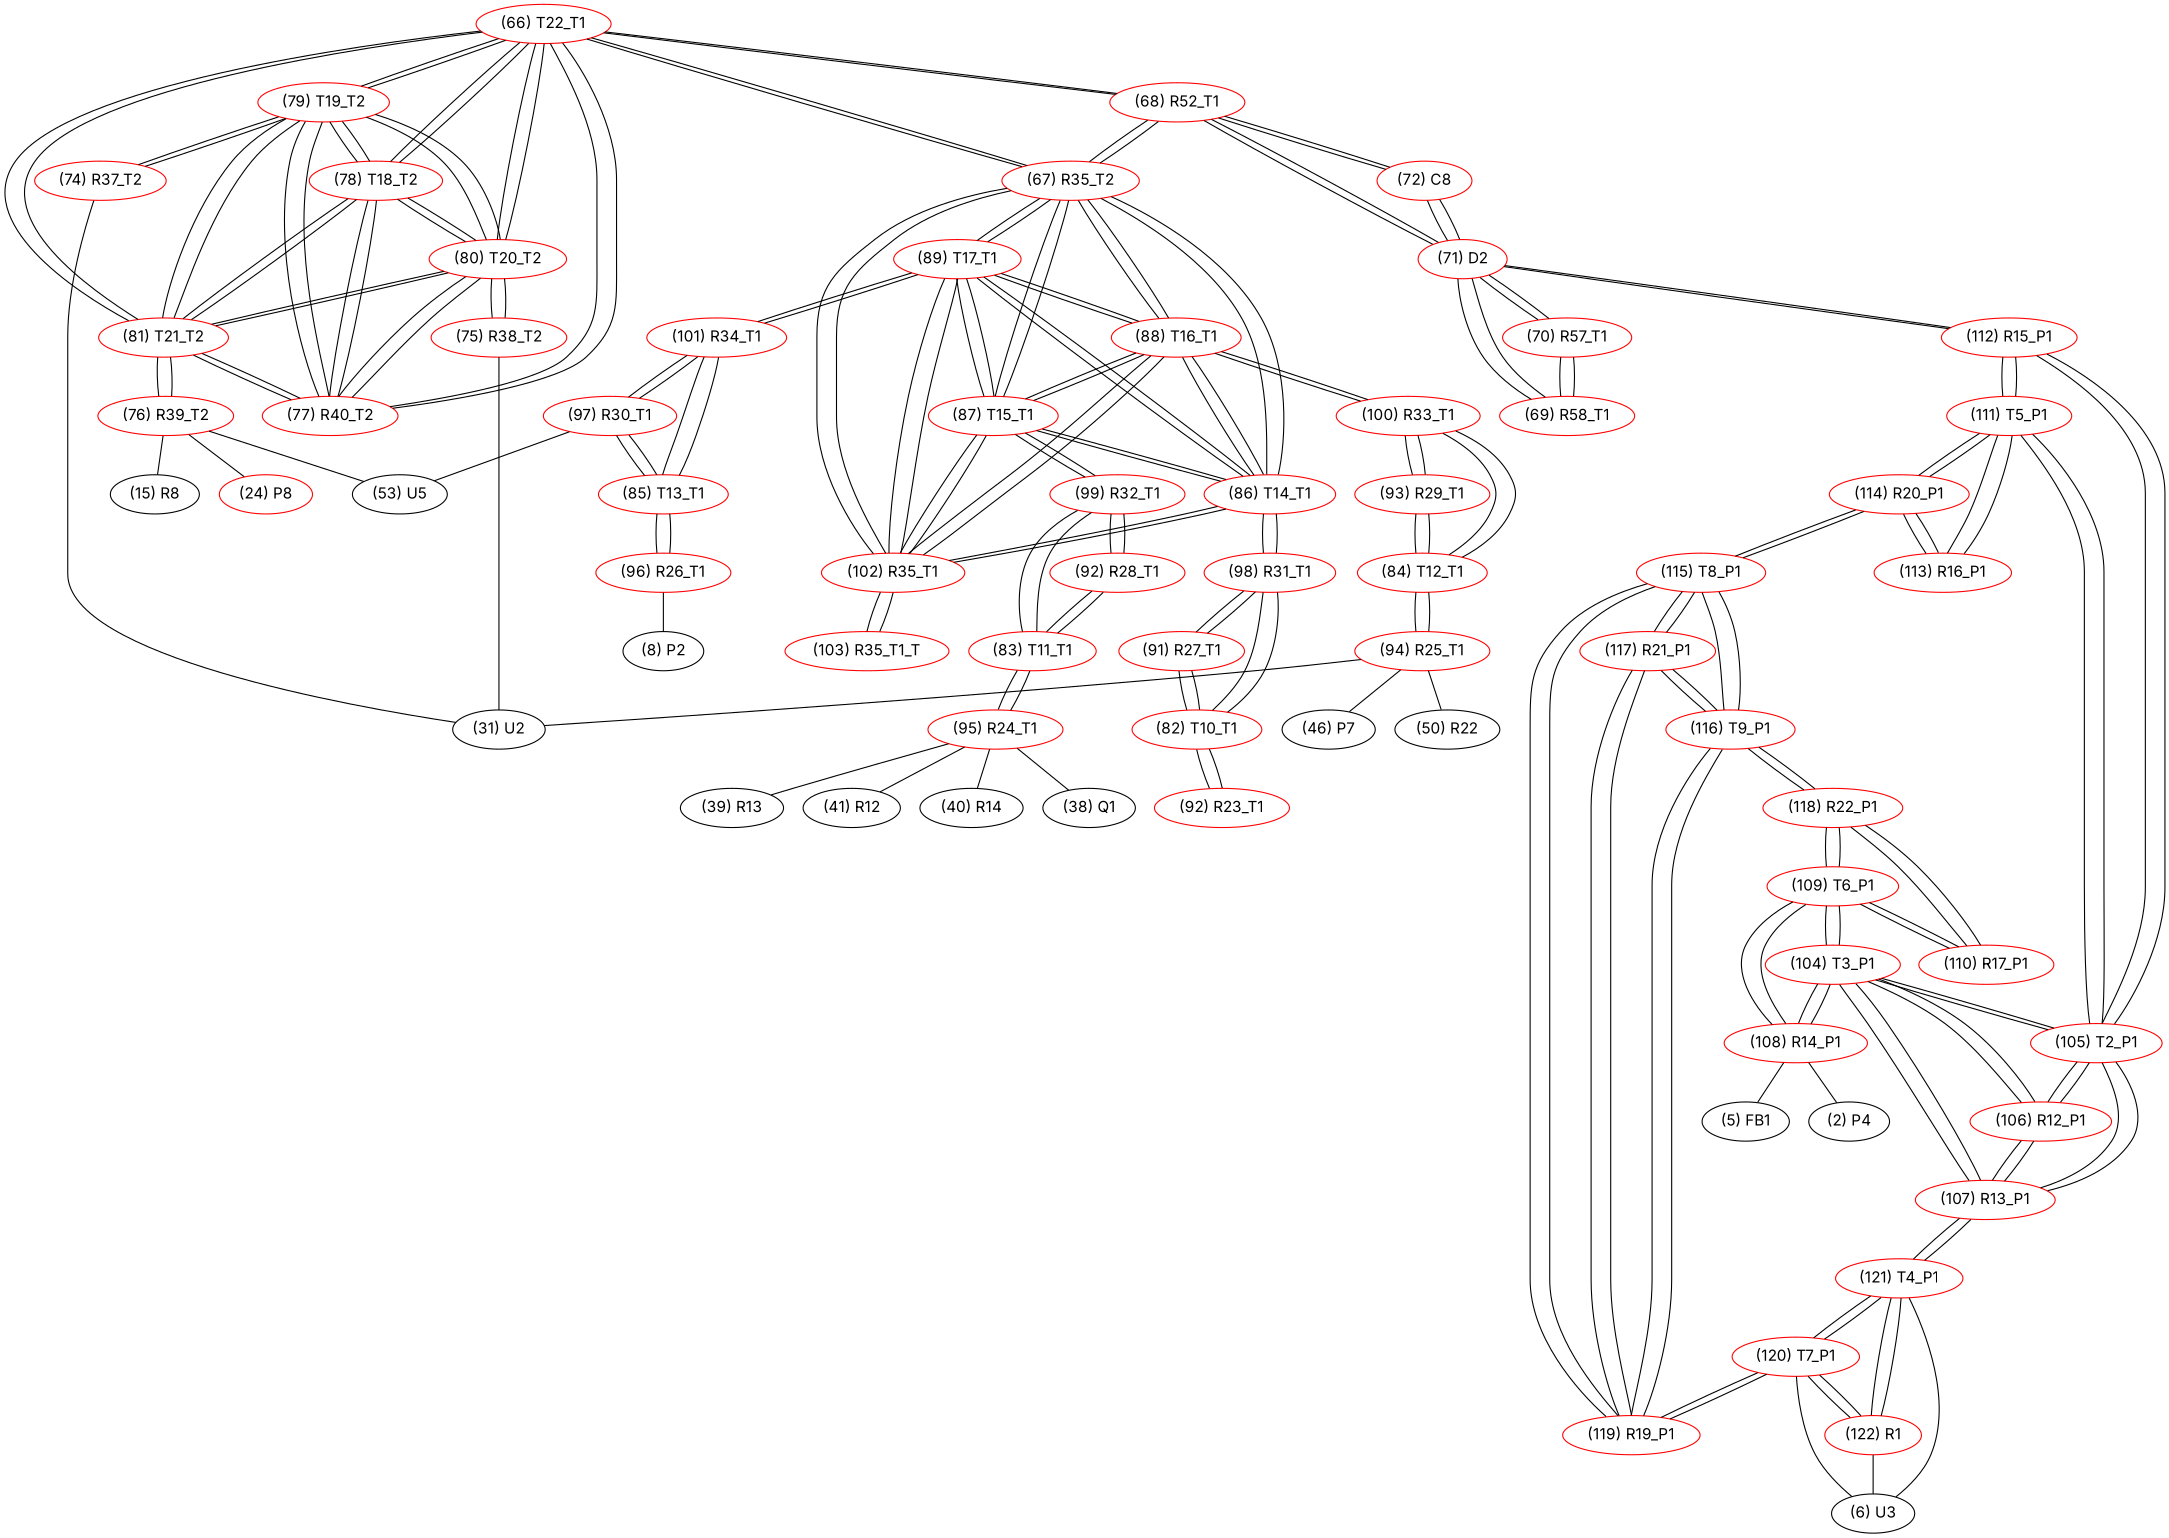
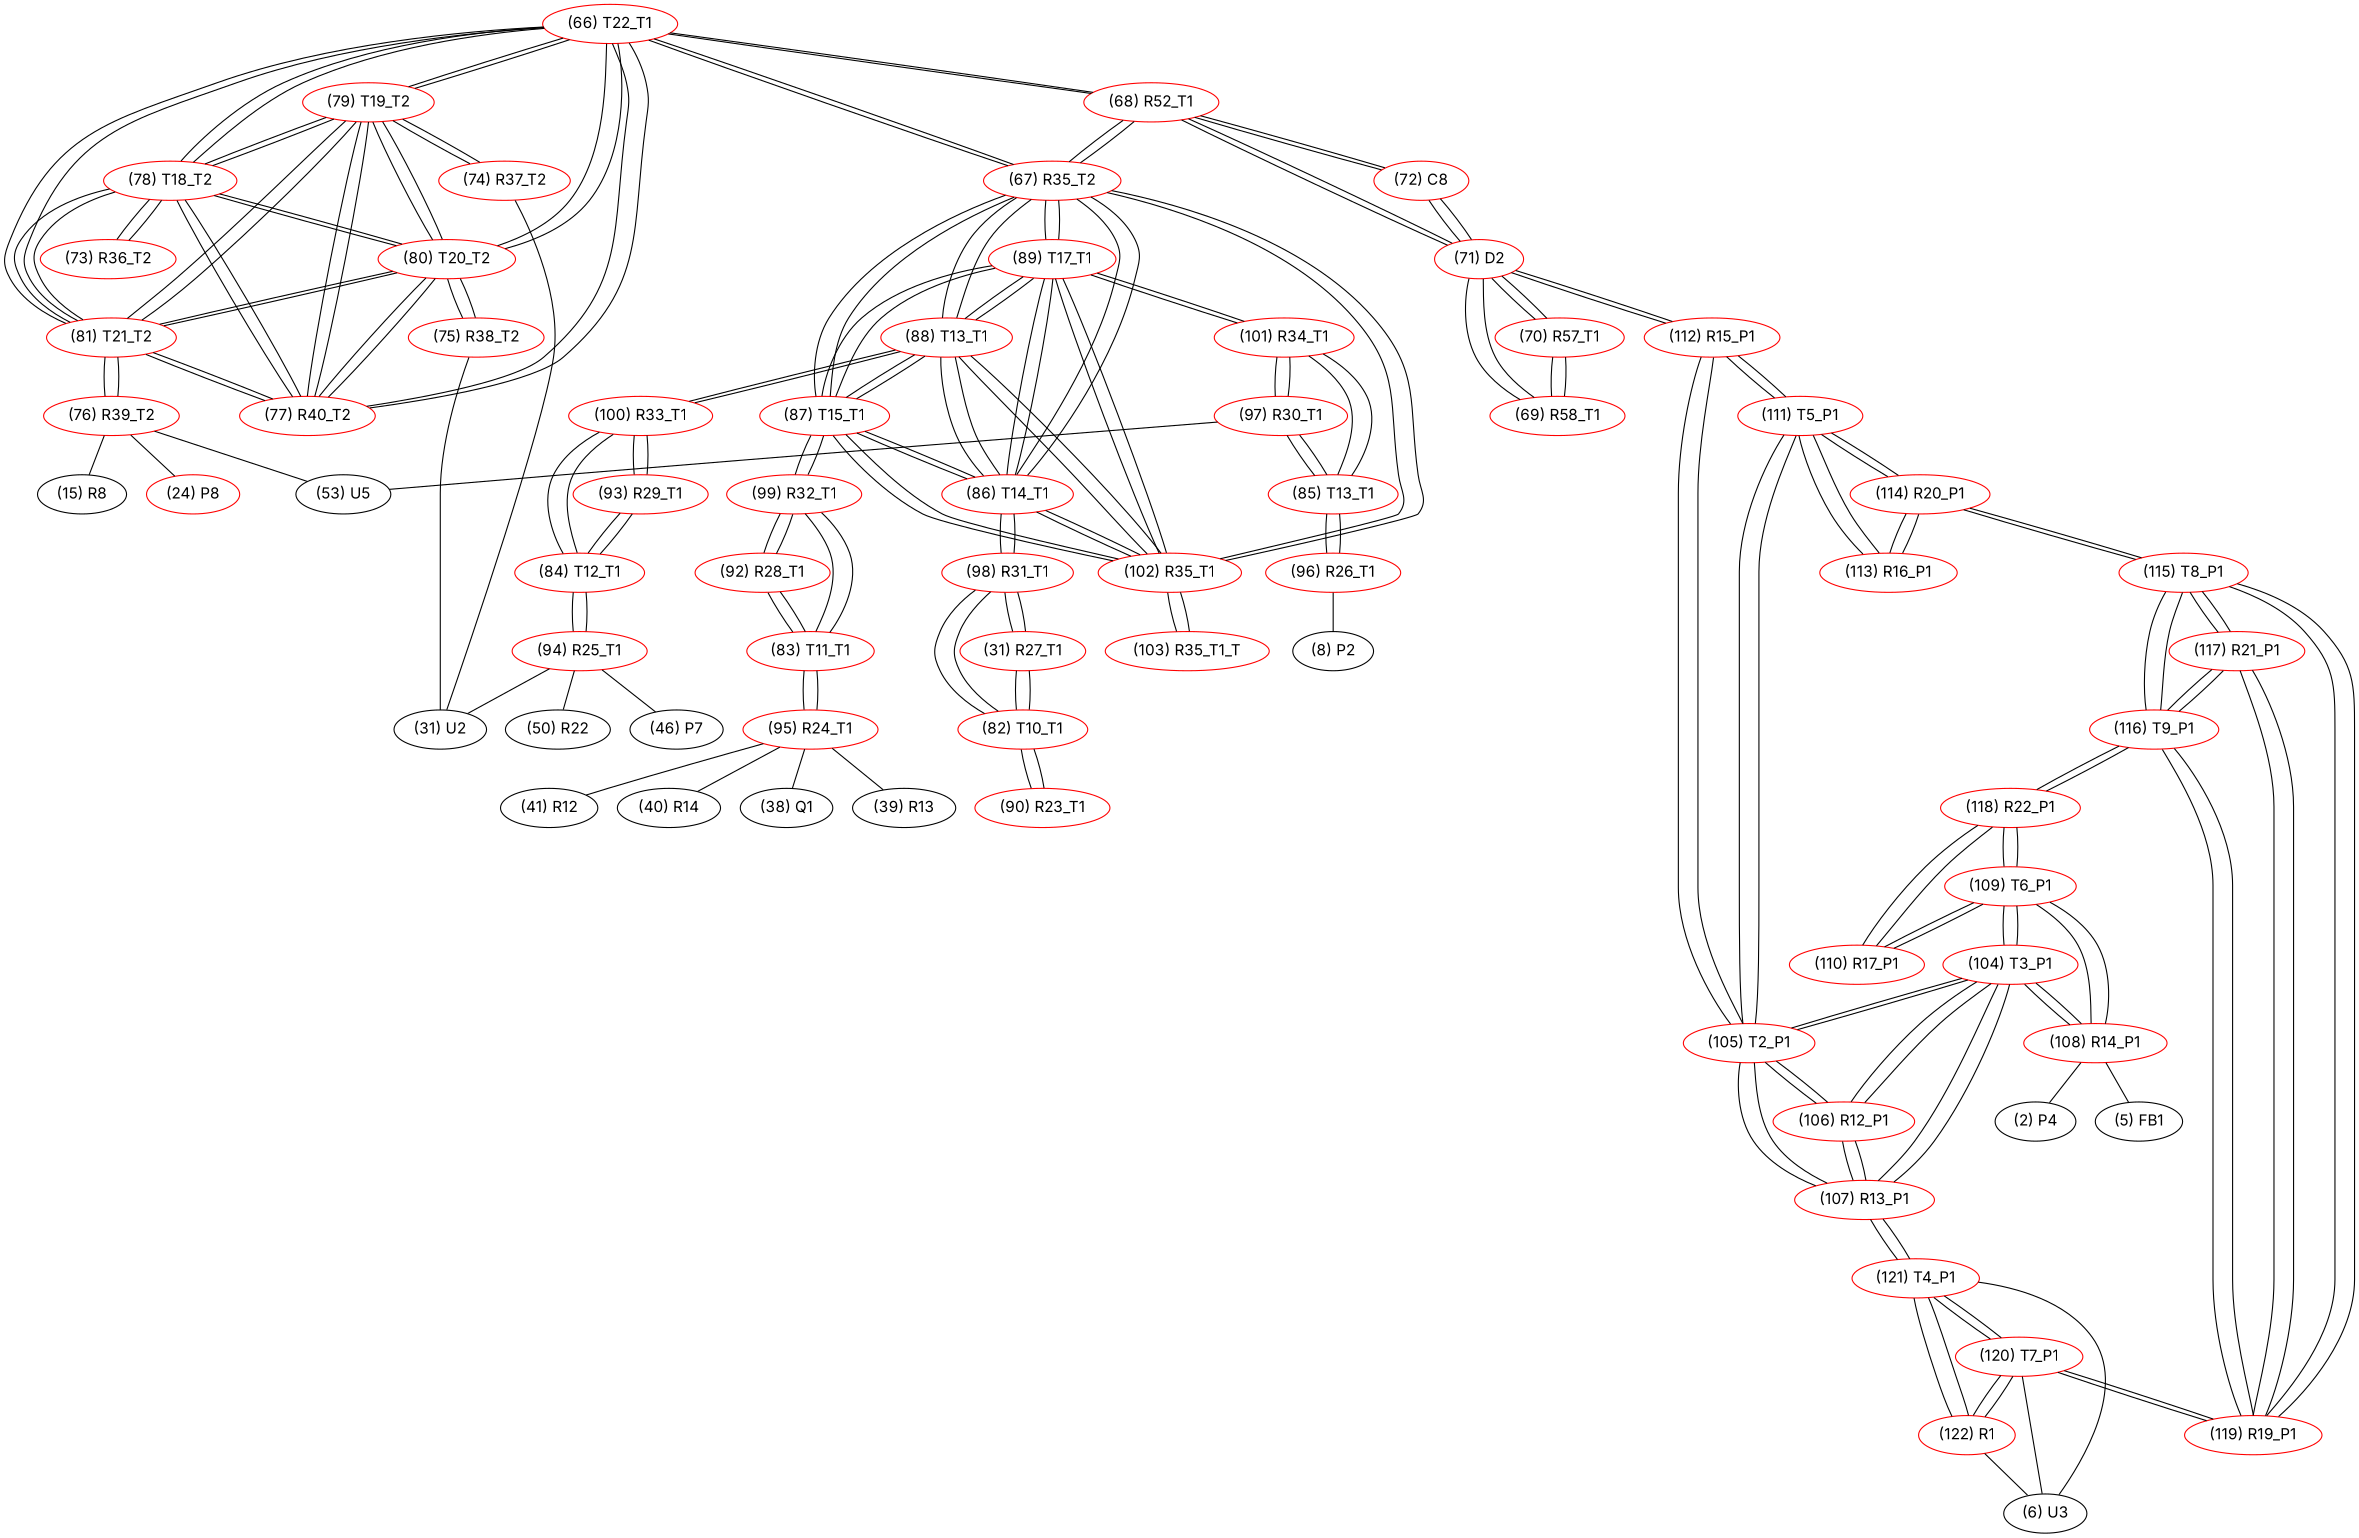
node "(73) R36_T2": added
node "(88) T16_T1": label "(88) T16_T1" -> "(88) T13_T1"
node "(91) R27_T1": label "(91) R27_T1" -> "(31) R27_T1"
node "(92) R23_T1": label "(92) R23_T1" -> "(90) R23_T1"
